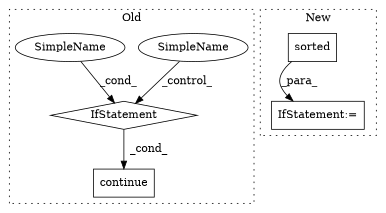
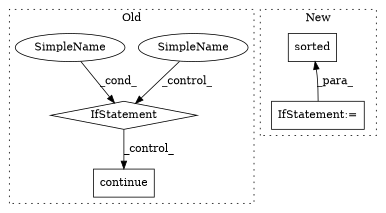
edge "sorted" -> "IfStatement:=": reversed
edge "IfStatement" -> "continue": label "_cond_" -> "_control_"
